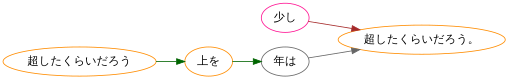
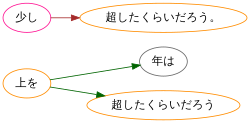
edge "年は" -> "超したくらいだろう。": removed
edge "超したくらいだろう" -> "上を": reversed
